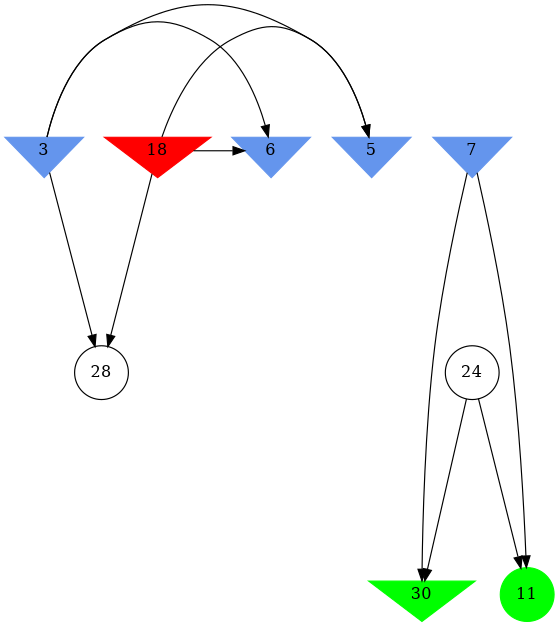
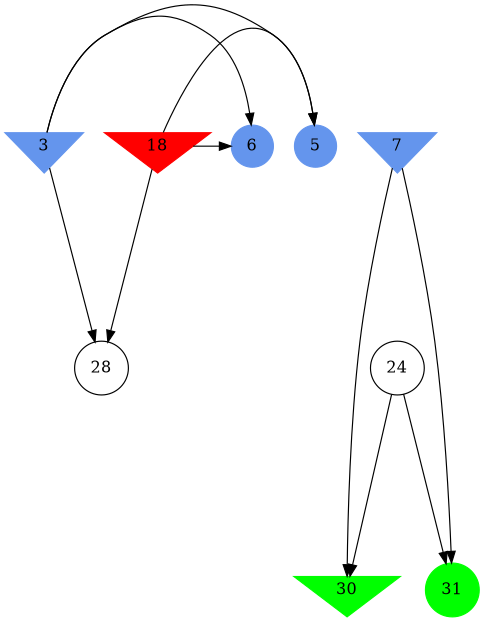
node "6": shape invtriangle -> circle
node "5": shape invtriangle -> circle
node "11": label "11" -> "31"
